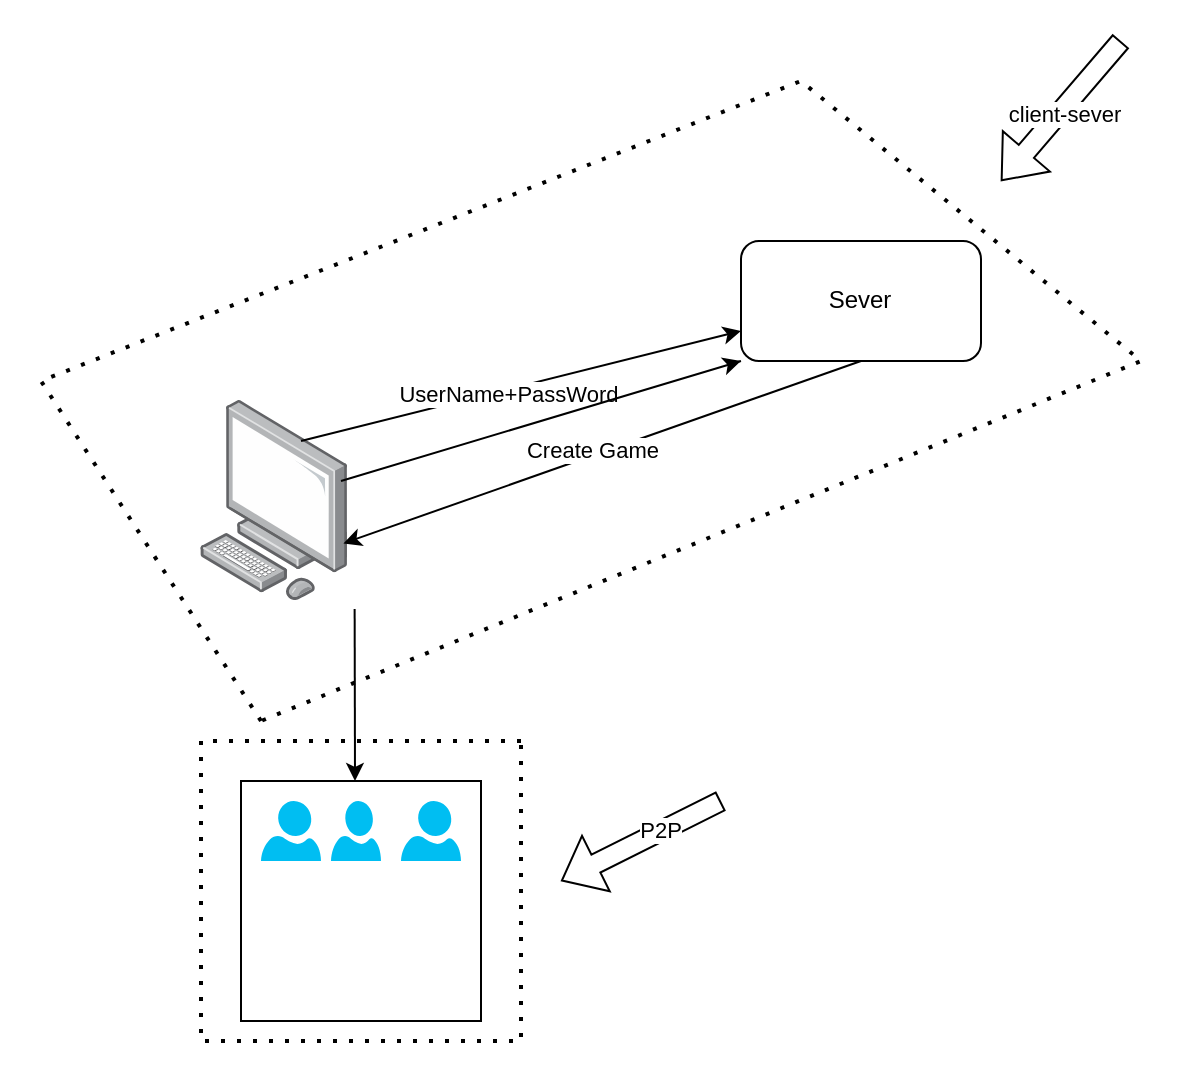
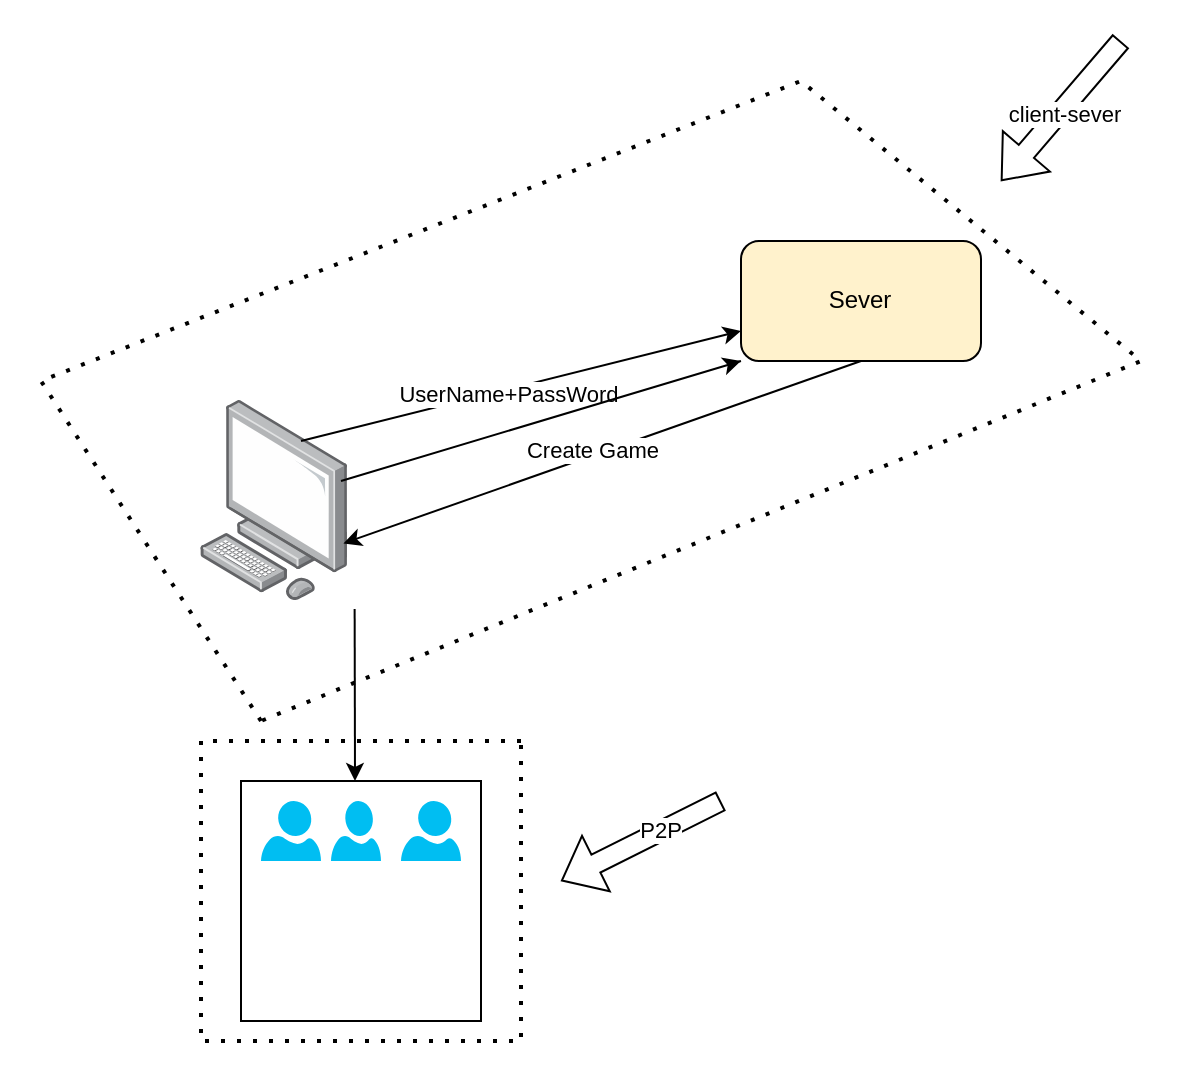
node "Sever": fillcolor #ffffff -> #fff2cc
